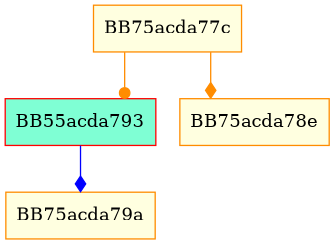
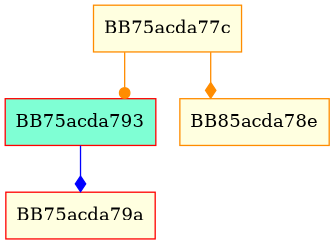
node "BB55acda793": label "BB55acda793" -> "BB75acda793"
node "BB75acda78e": label "BB75acda78e" -> "BB85acda78e"
node "BB75acda79a": color darkorange -> red
